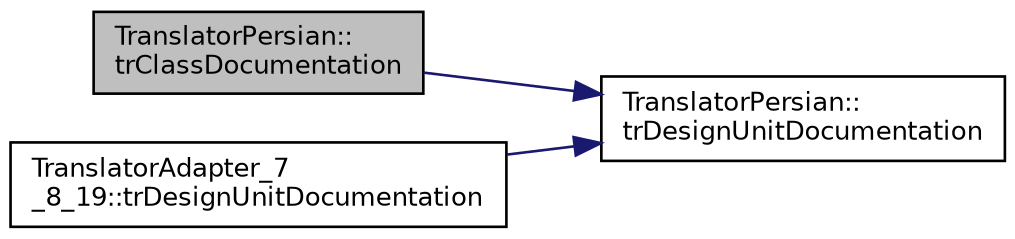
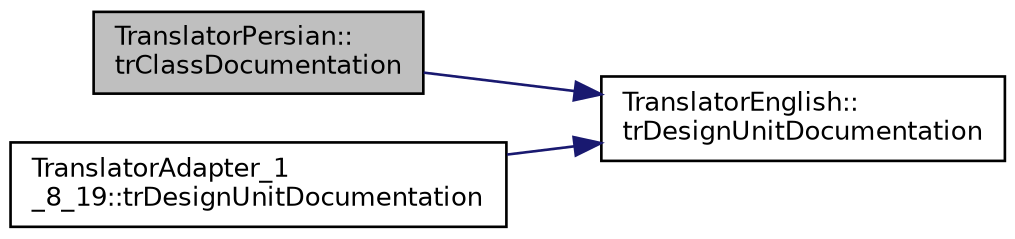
node "TranslatorPersian:: trDesignUnitDocumentation": label "TranslatorPersian:: trDesignUnitDocumentation" -> "TranslatorEnglish:: trDesignUnitDocumentation"
node "TranslatorAdapter_7 _8_19::trDesignUnitDocumentation": label "TranslatorAdapter_7 _8_19::trDesignUnitDocumentation" -> "TranslatorAdapter_1 _8_19::trDesignUnitDocumentation"
